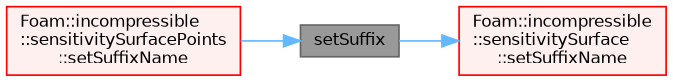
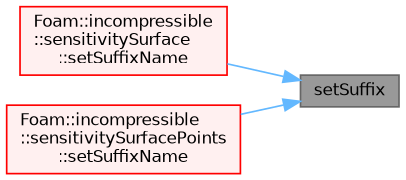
edge "setSuffix" -> "Foam::incompressible ::sensitivitySurface ::setSuffixName": reversed
